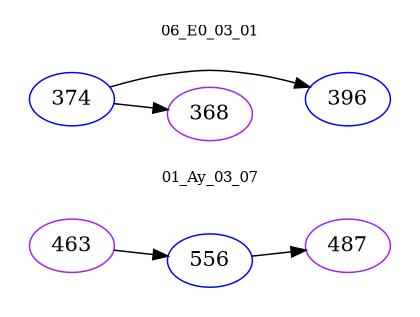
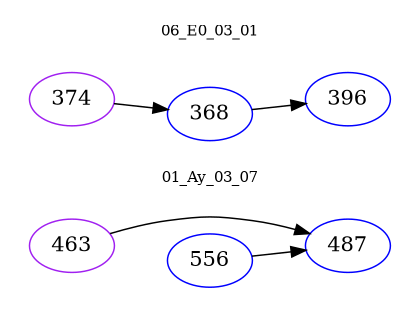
edge "374" -> "396": now "368" -> "396"
node "374": color blue -> purple
node "368": color purple -> blue
node "487": color purple -> blue
edge "463" -> "556": now "463" -> "487"
